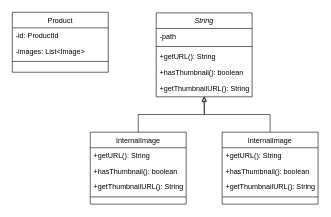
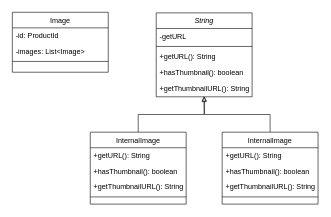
node "Product": label "Product" -> "Image"
node "-path": label "-path" -> "-getURL"
